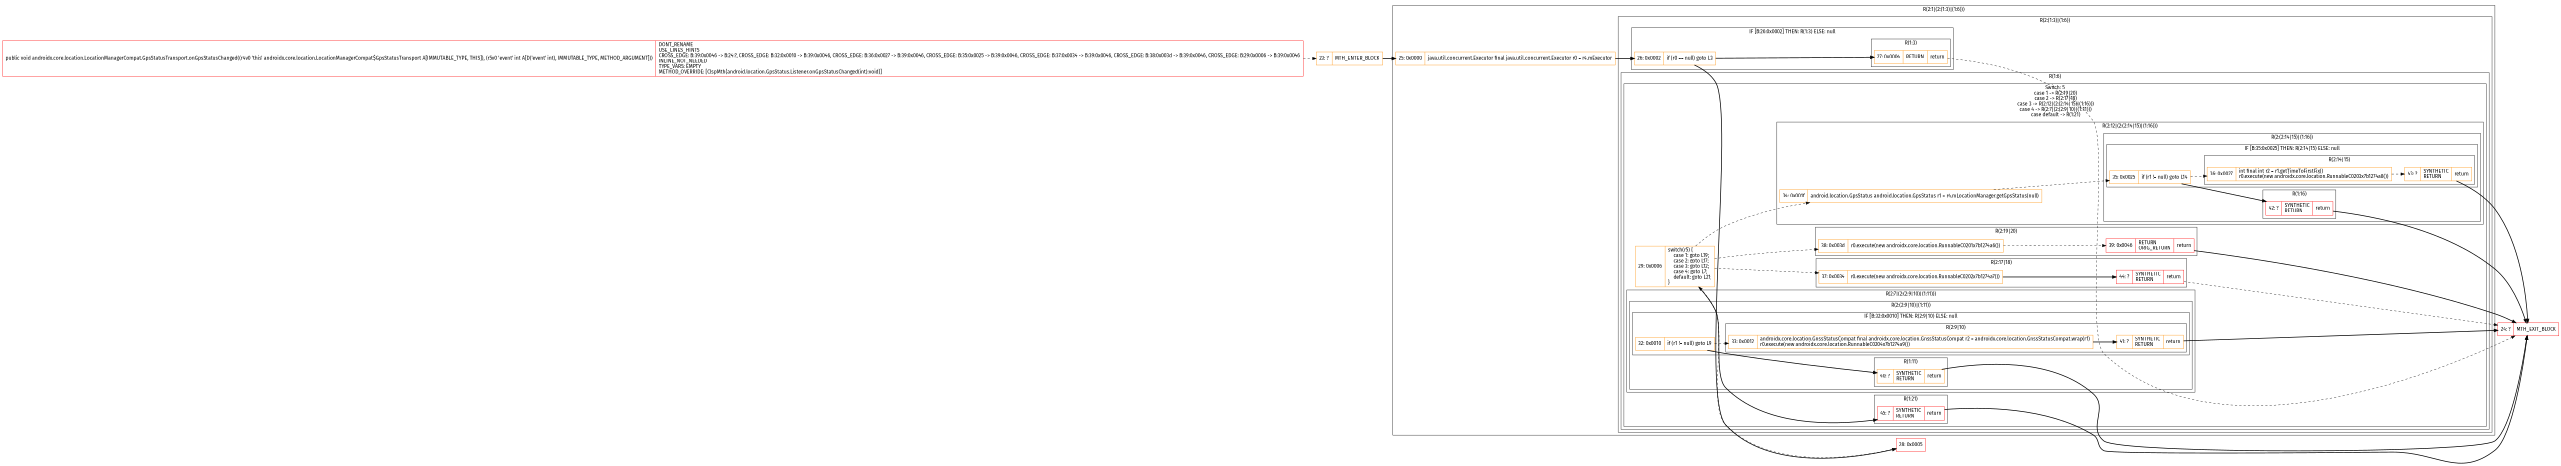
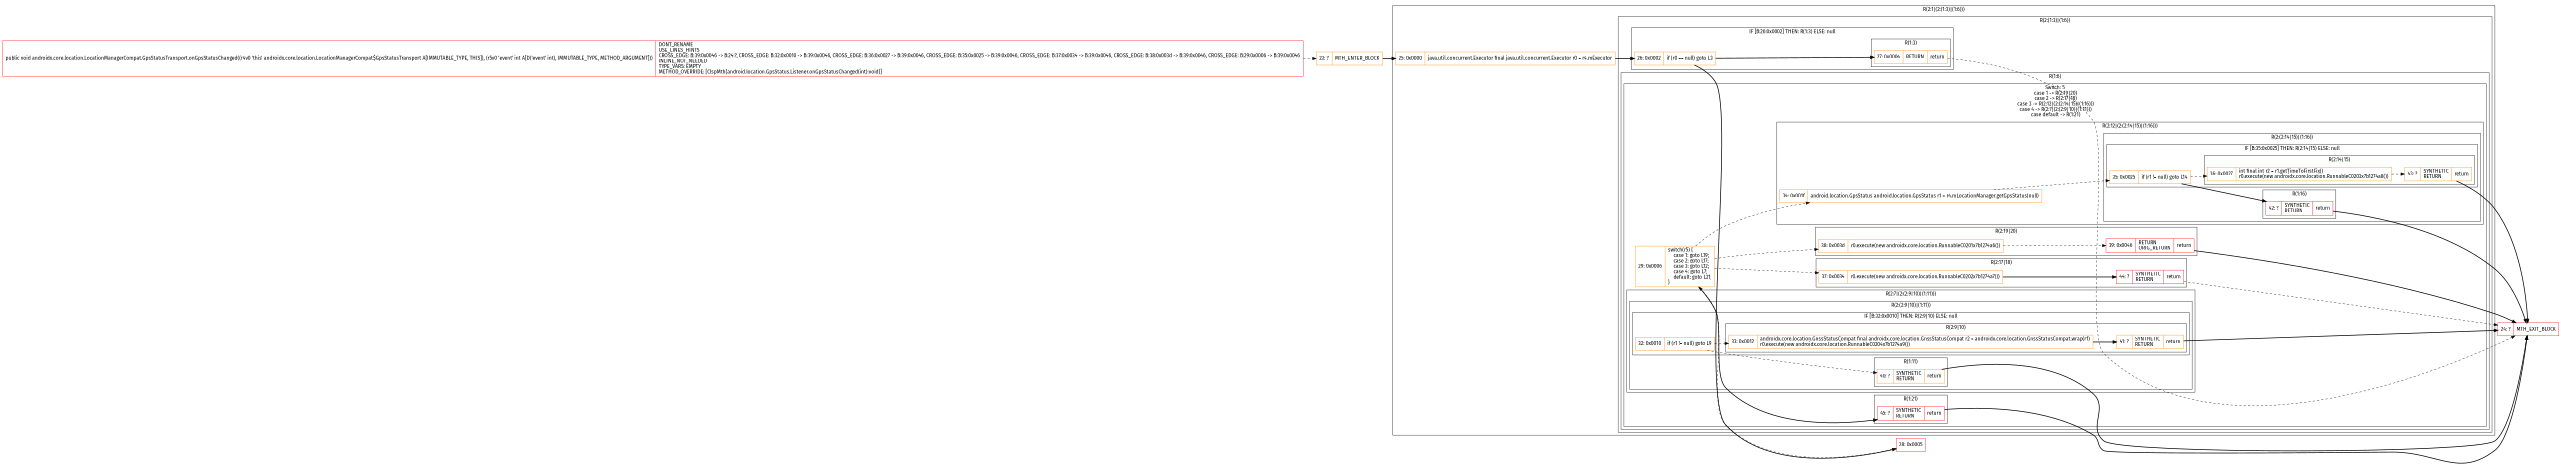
edge "32: 0x0010" -> "40: ?": style bold -> dashed
